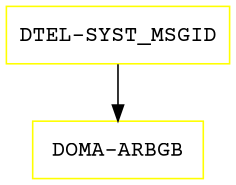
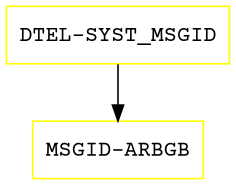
node "DOMA-ARBGB": label "DOMA-ARBGB" -> "MSGID-ARBGB"
